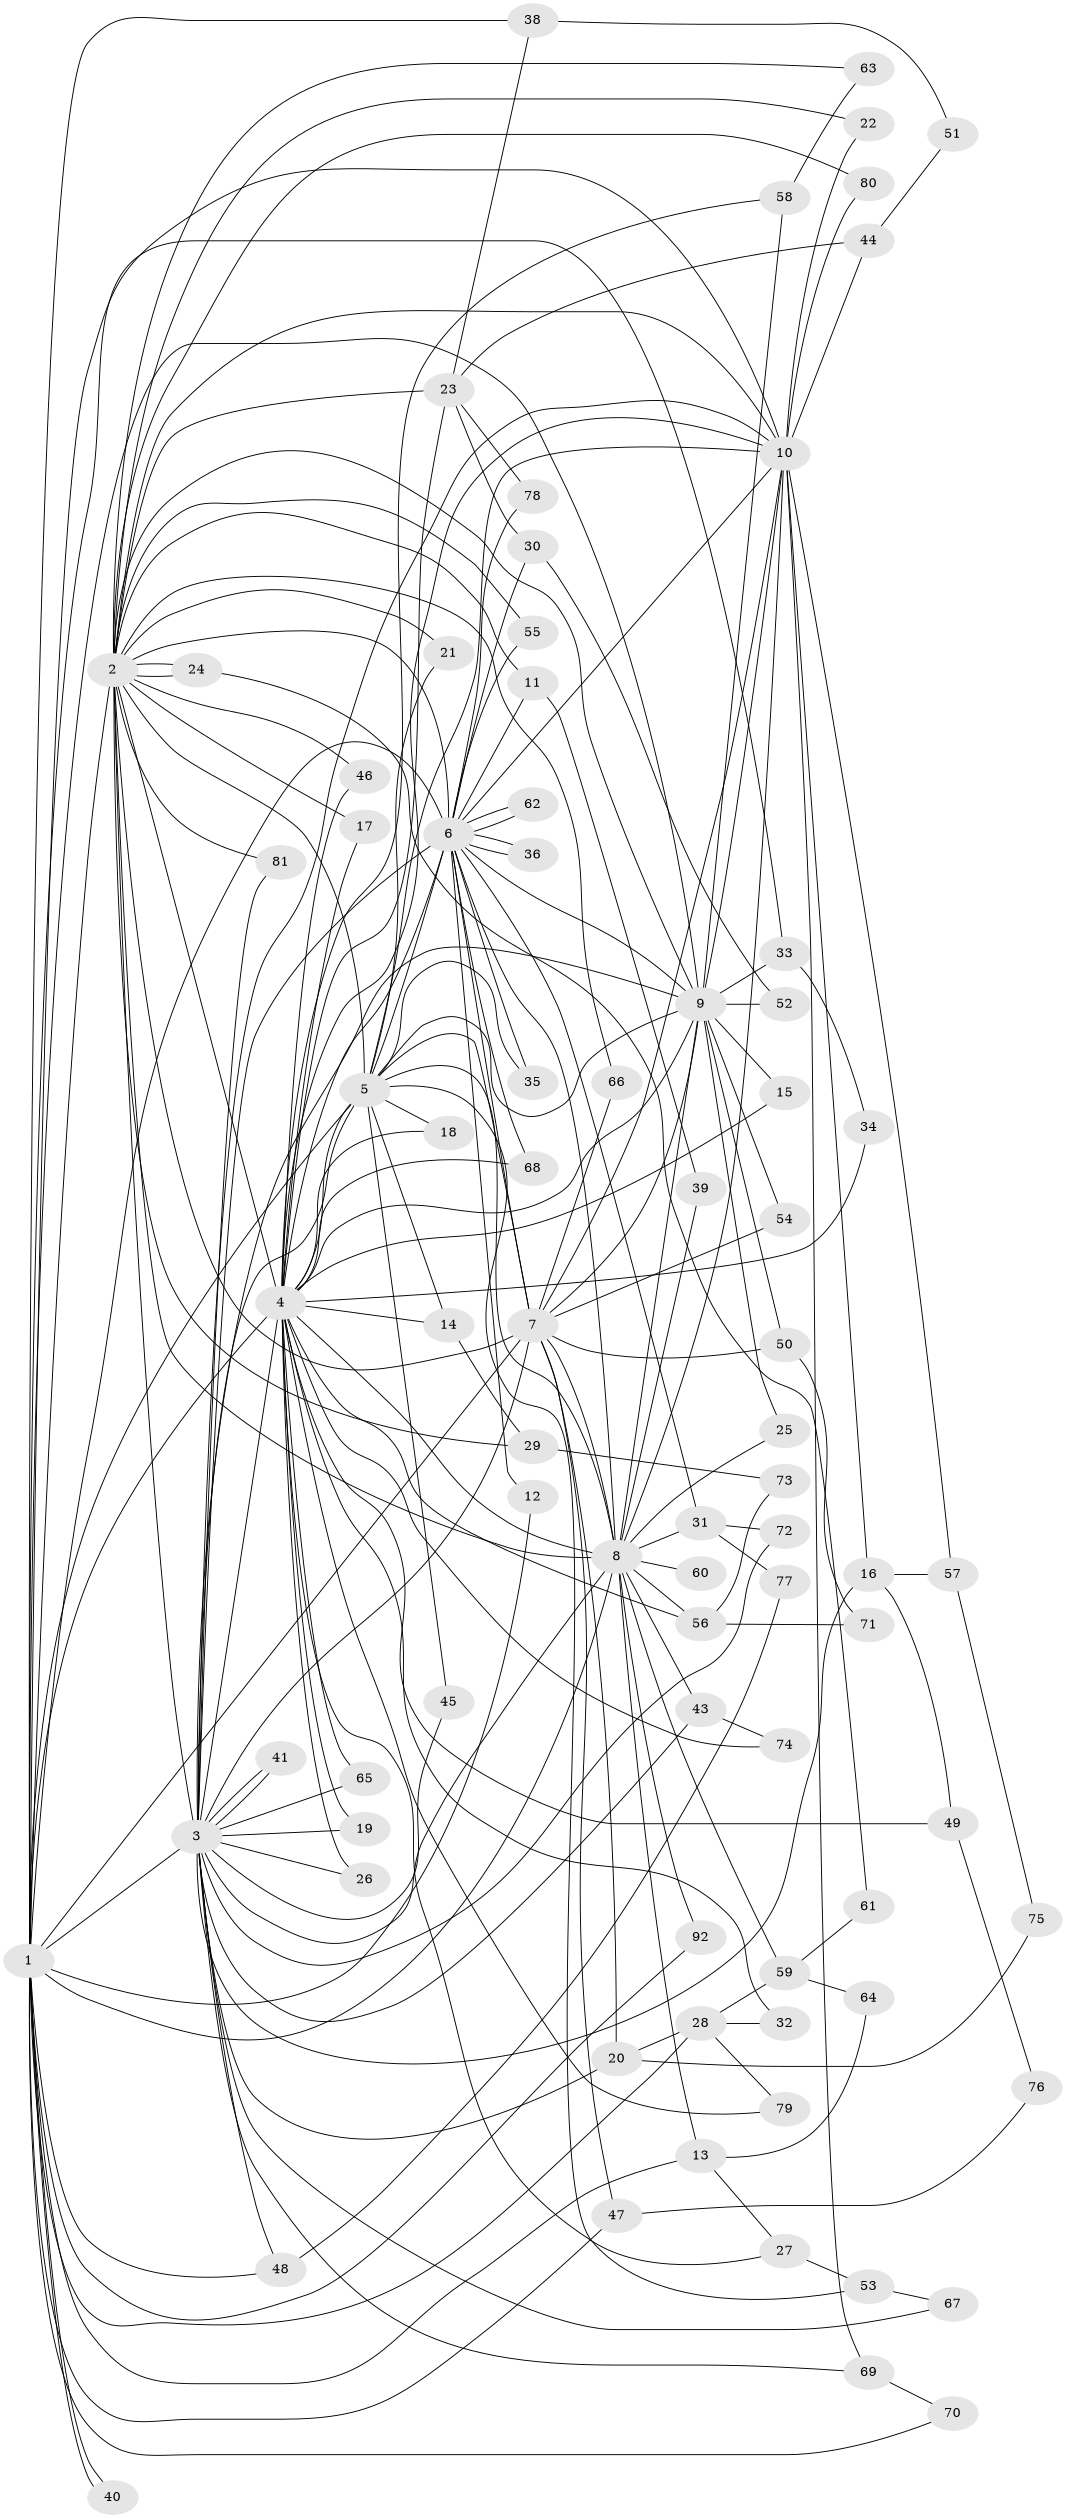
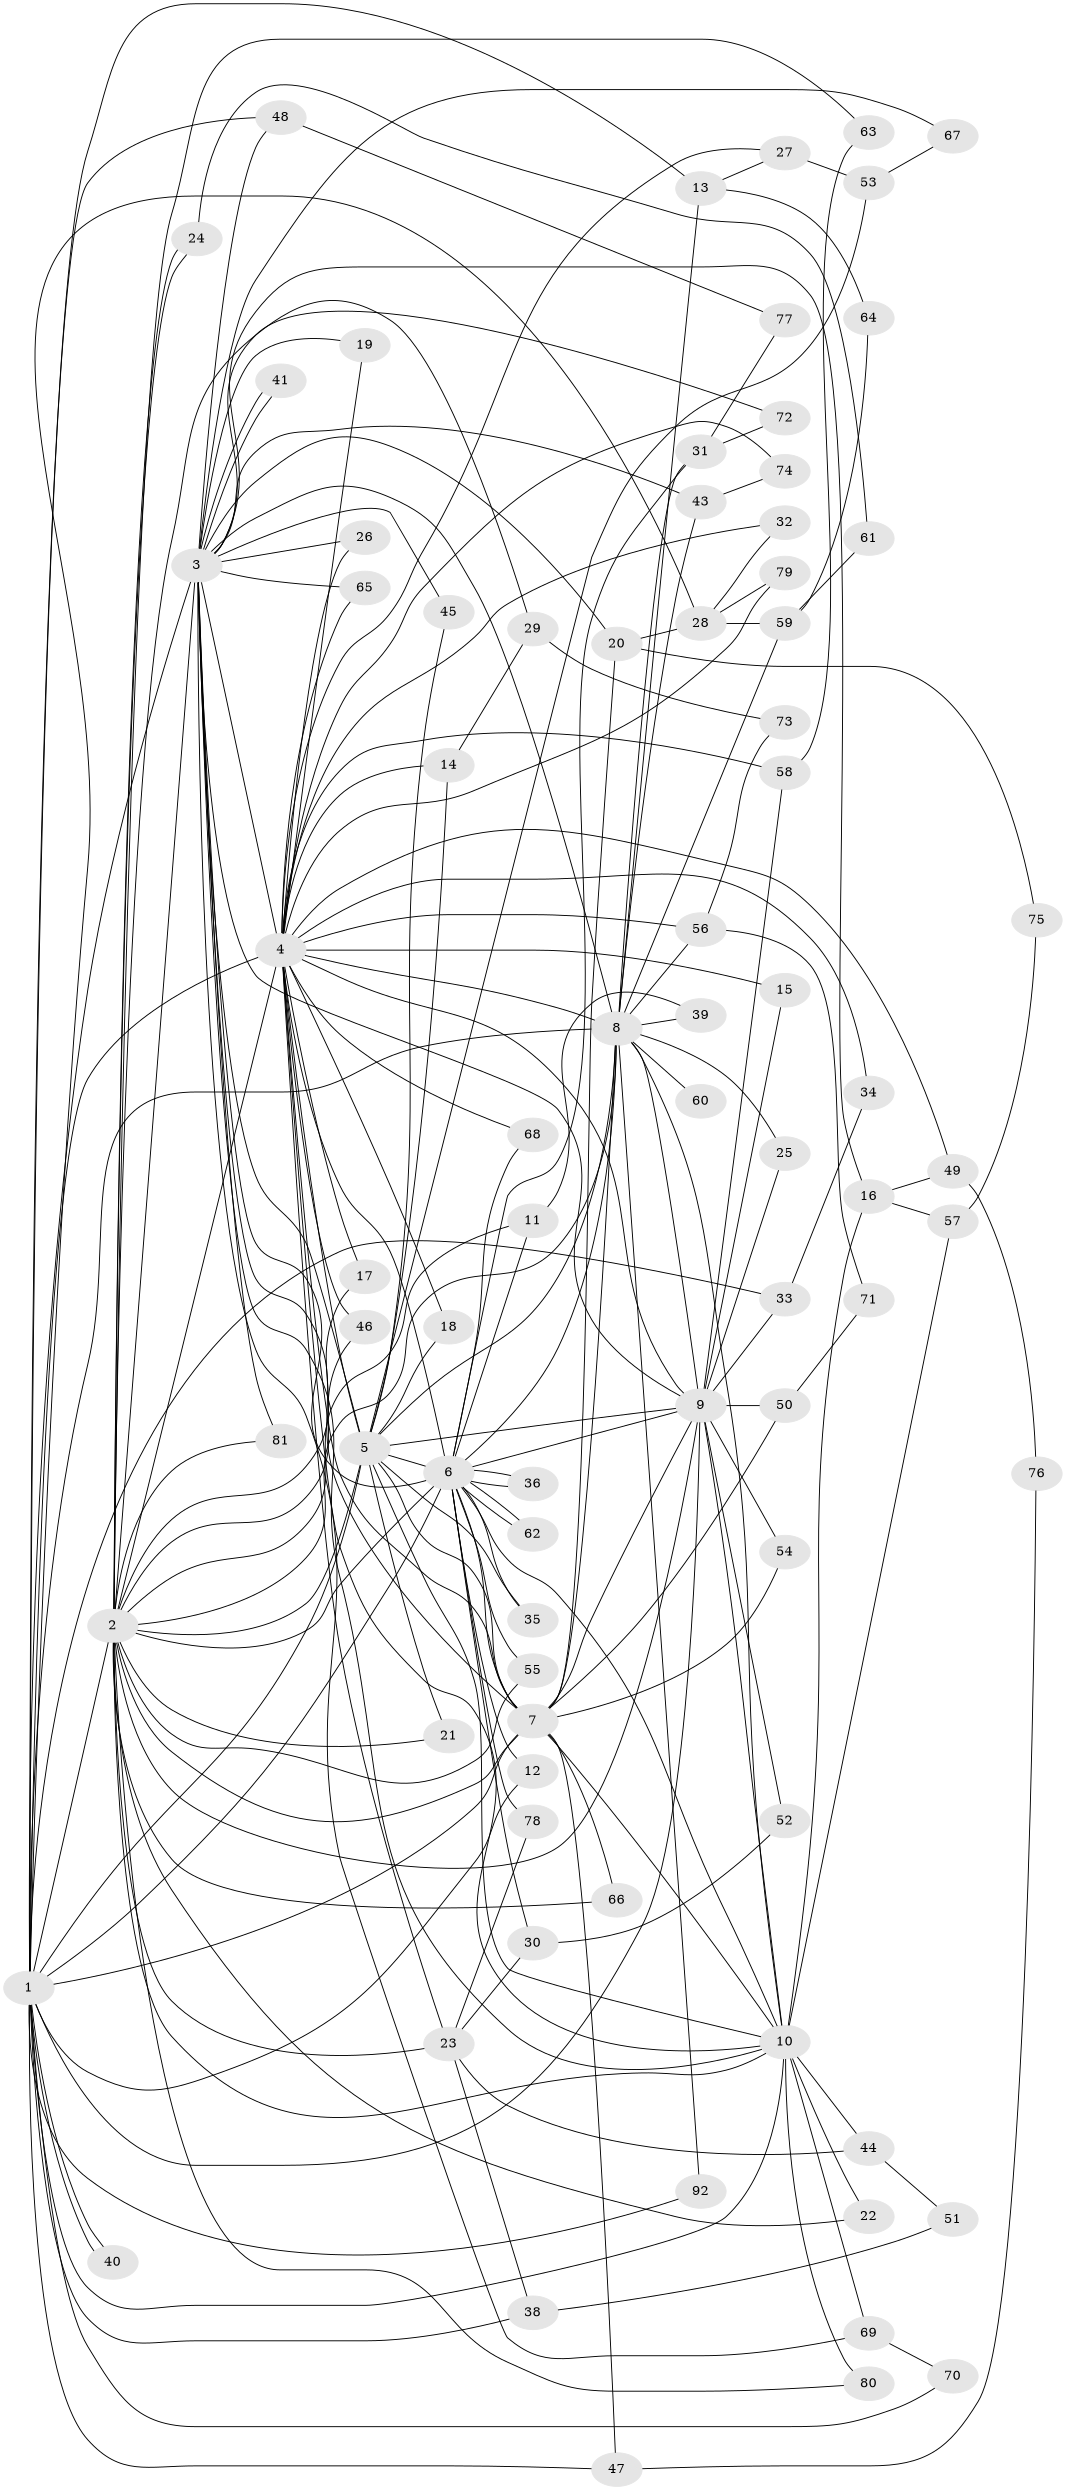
edge "4" -- "7": added
